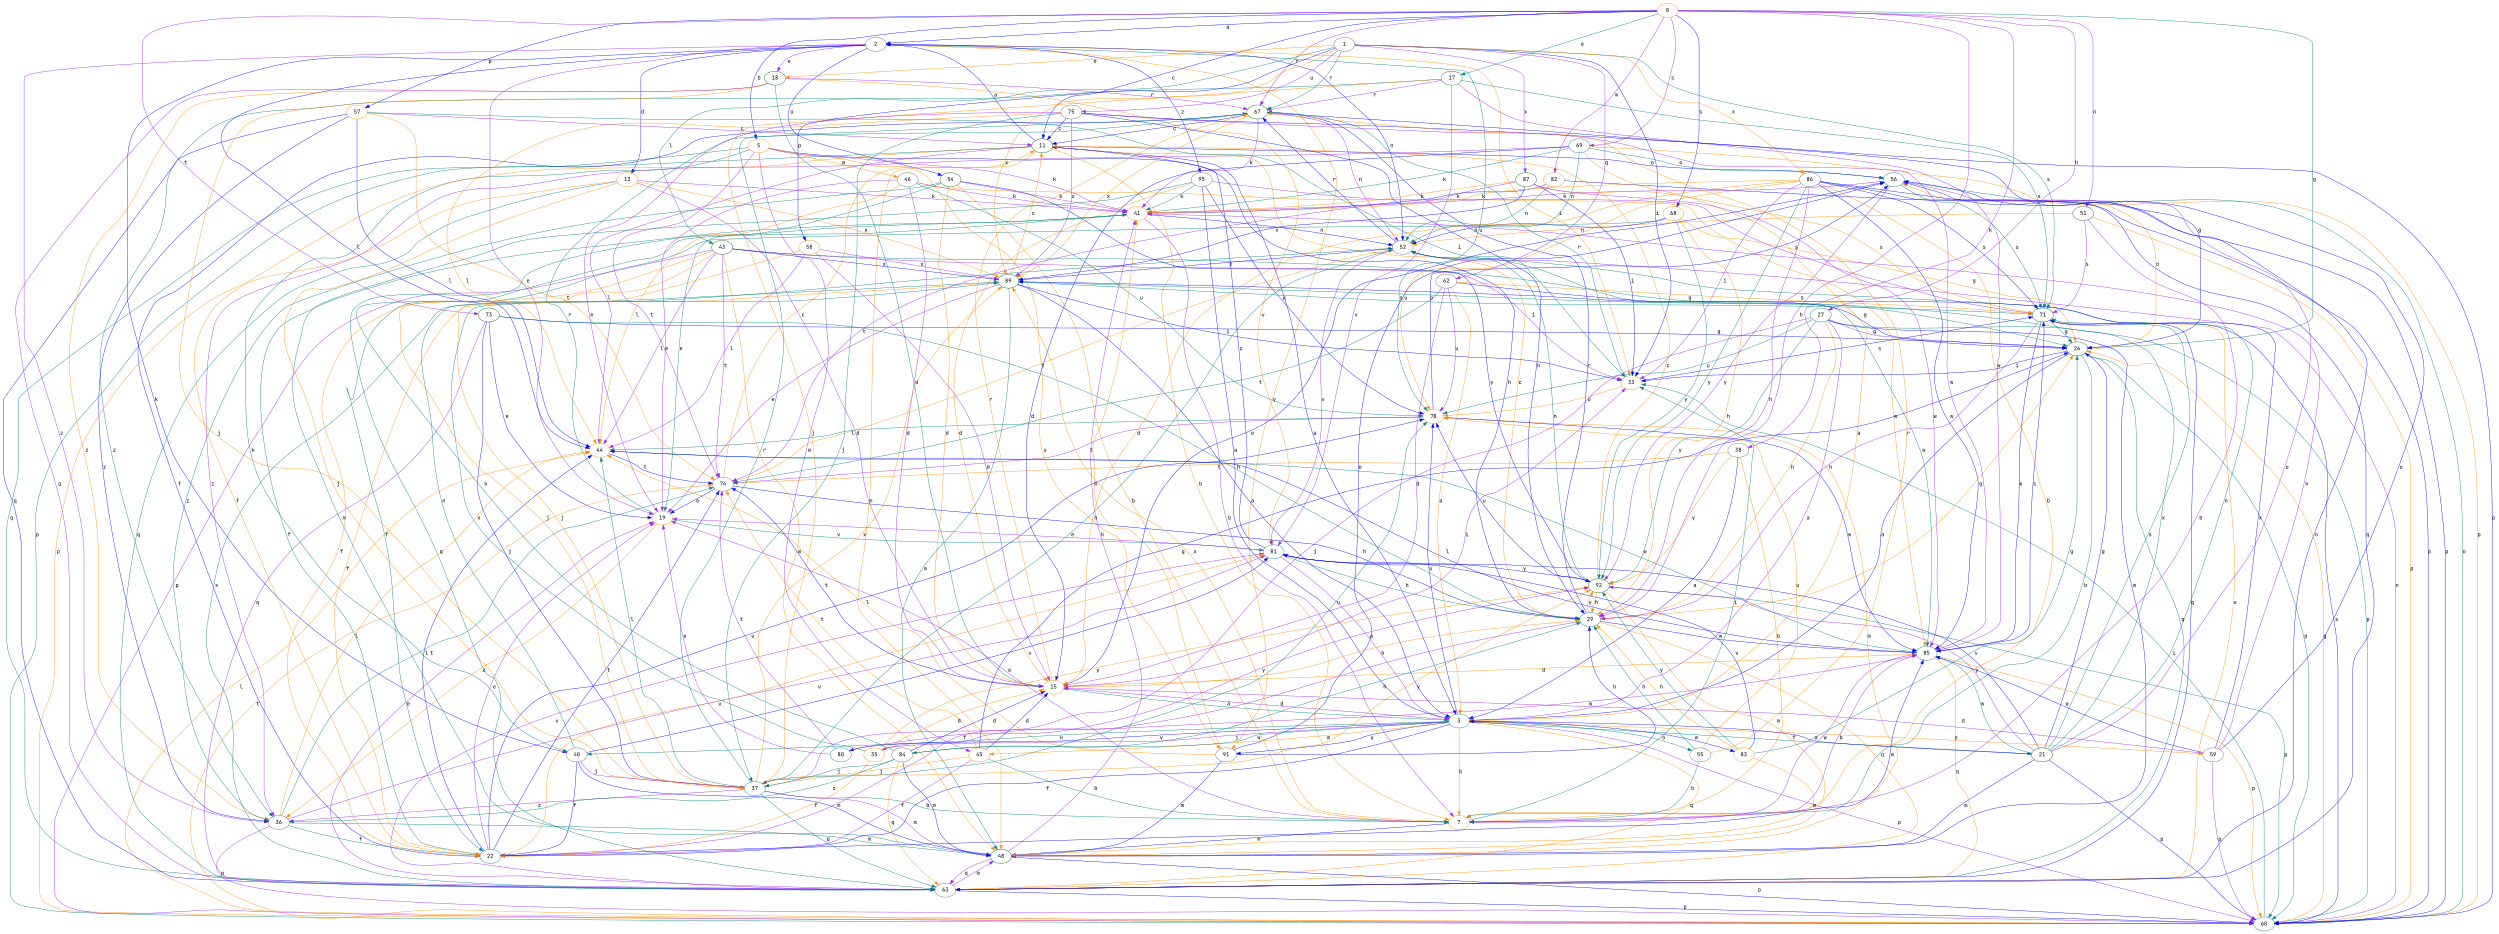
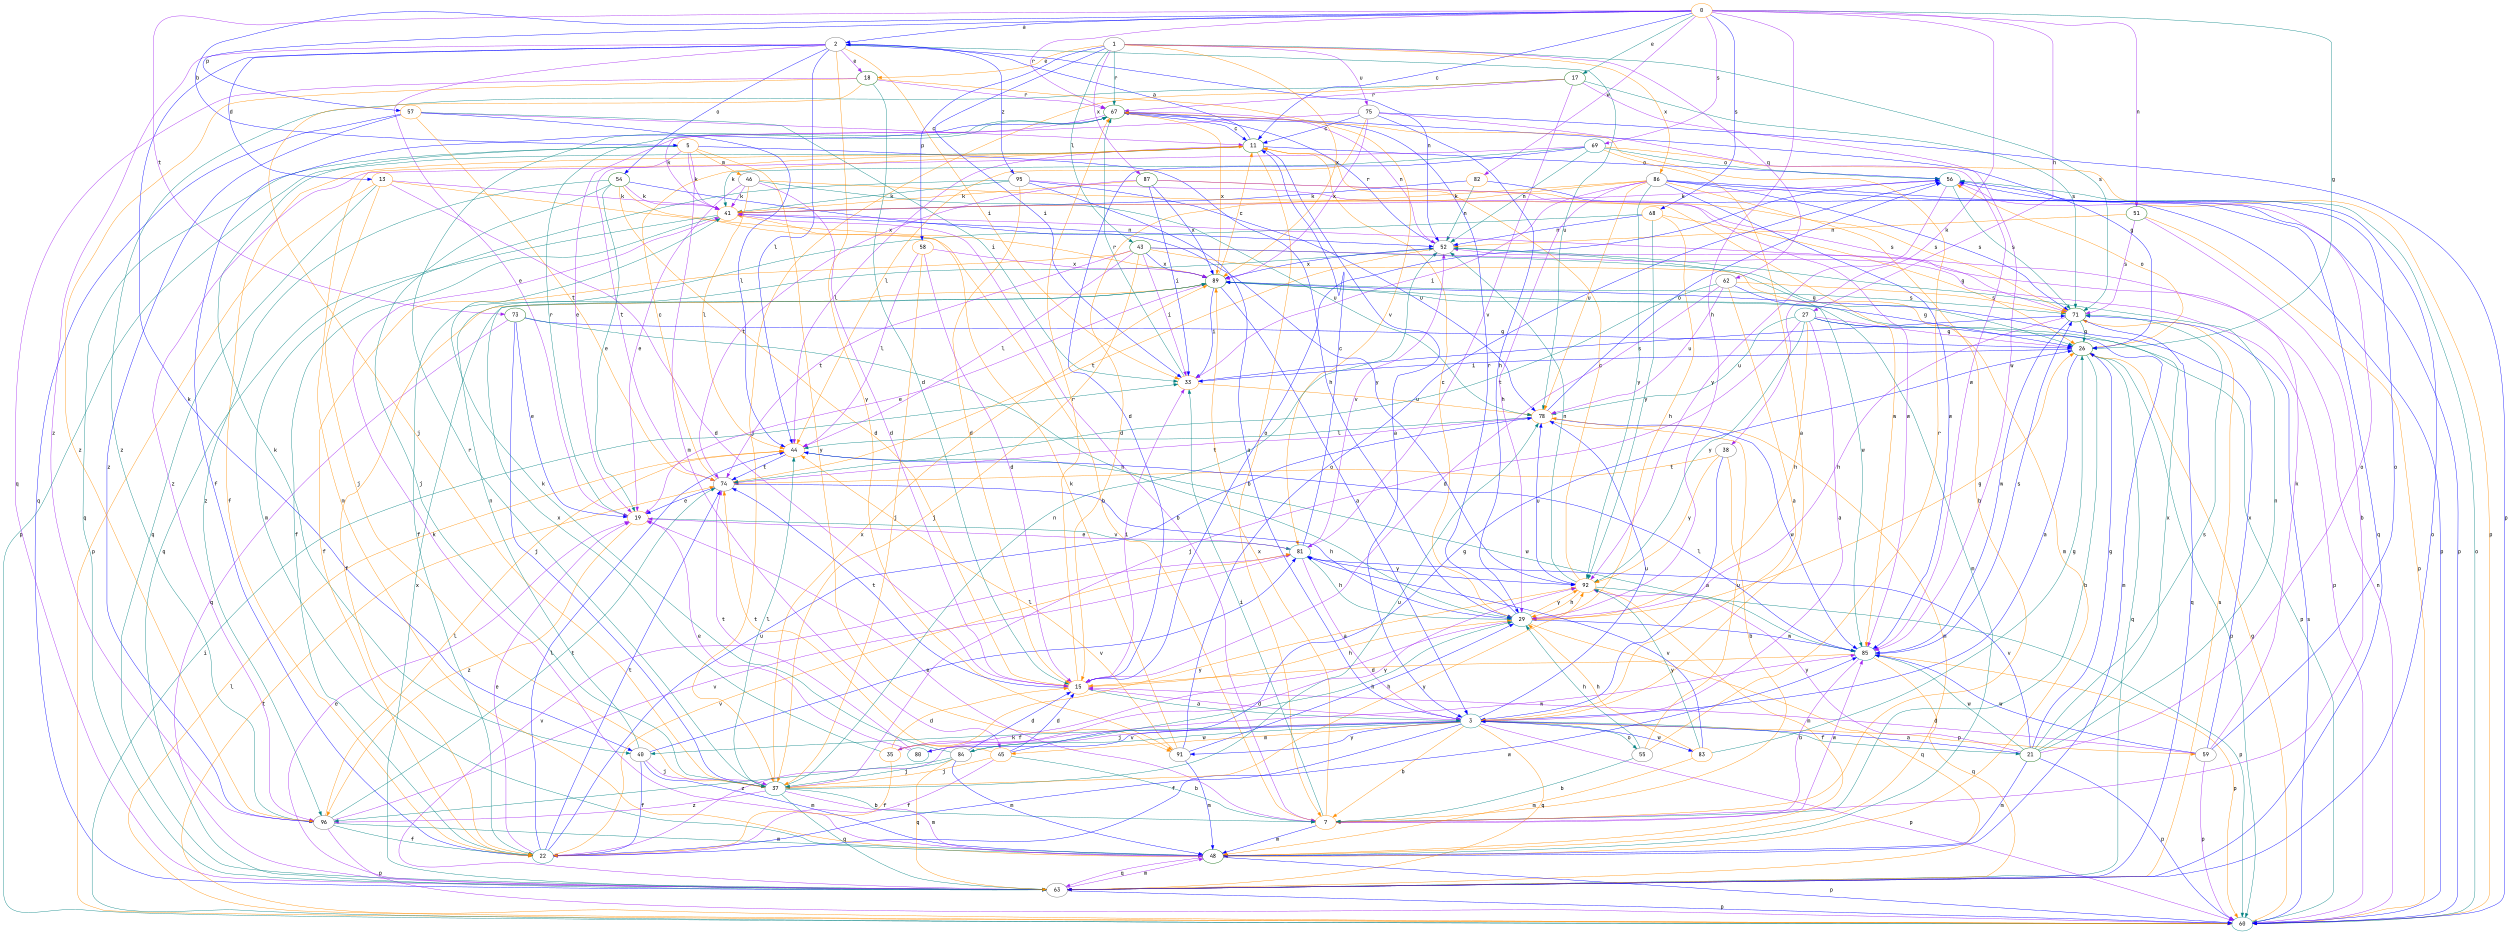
edge "52" -> "81": reversed
edge "75" -> "37": now "54" -> "37"
node "92": color darkgreen -> darkorange
node "36": label "36" -> "96"
